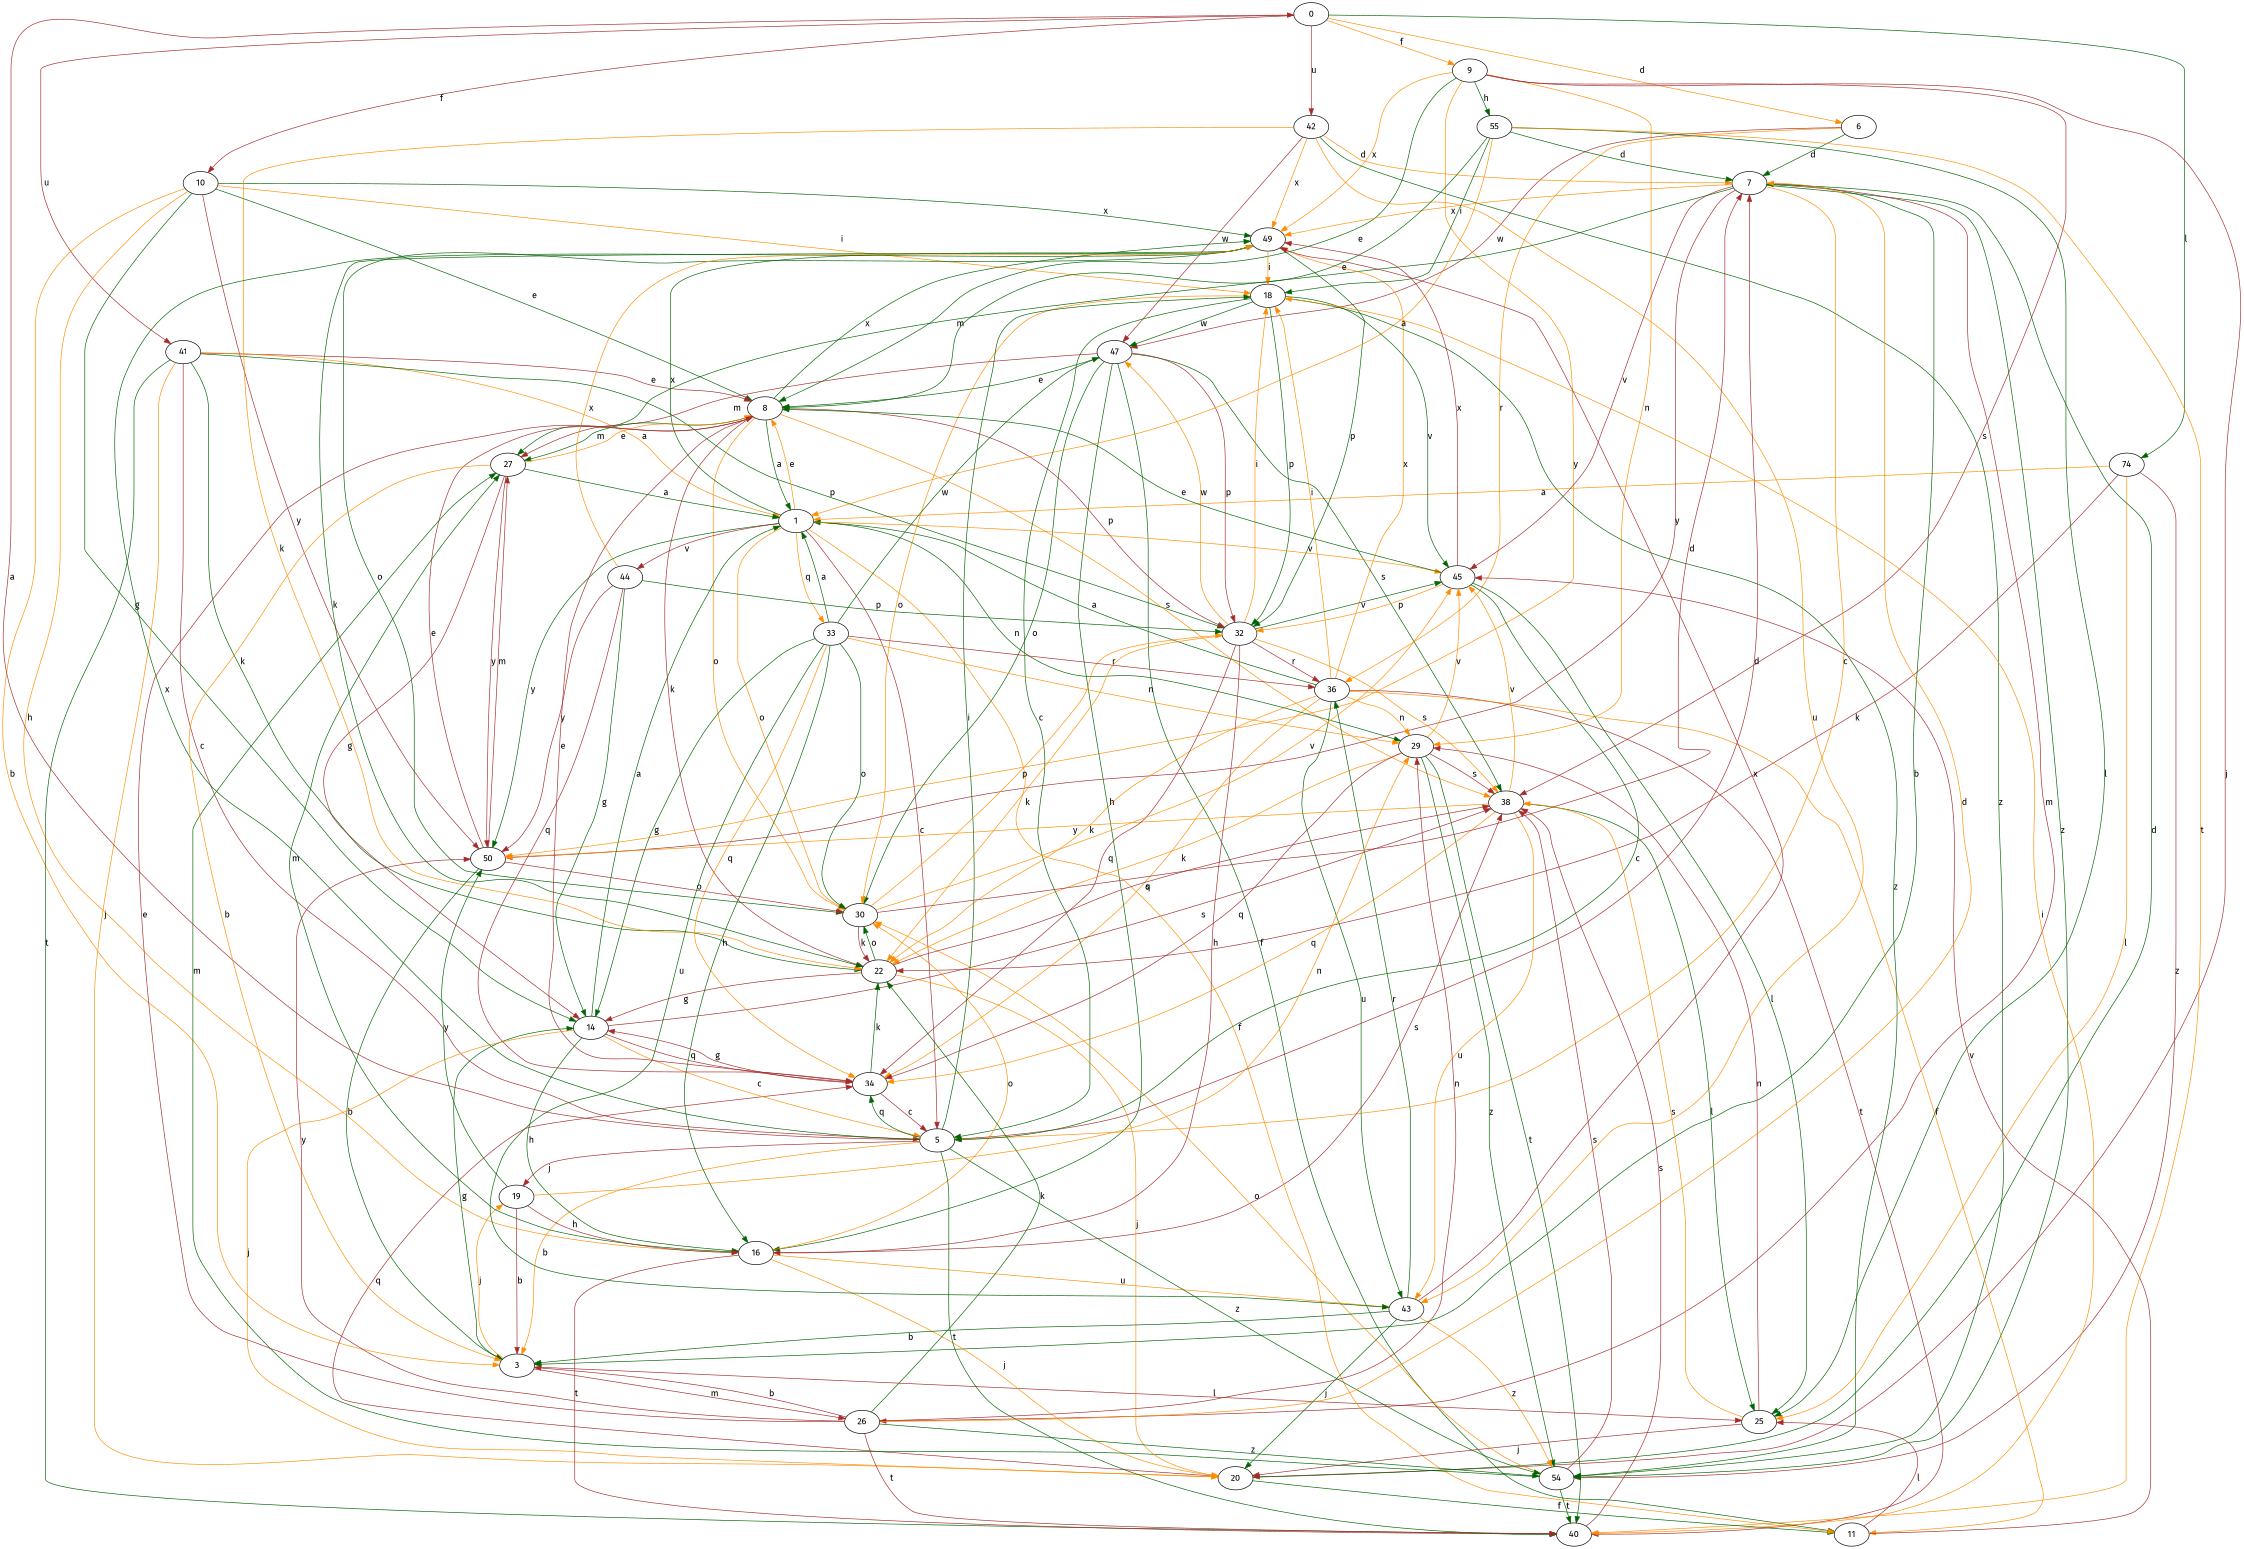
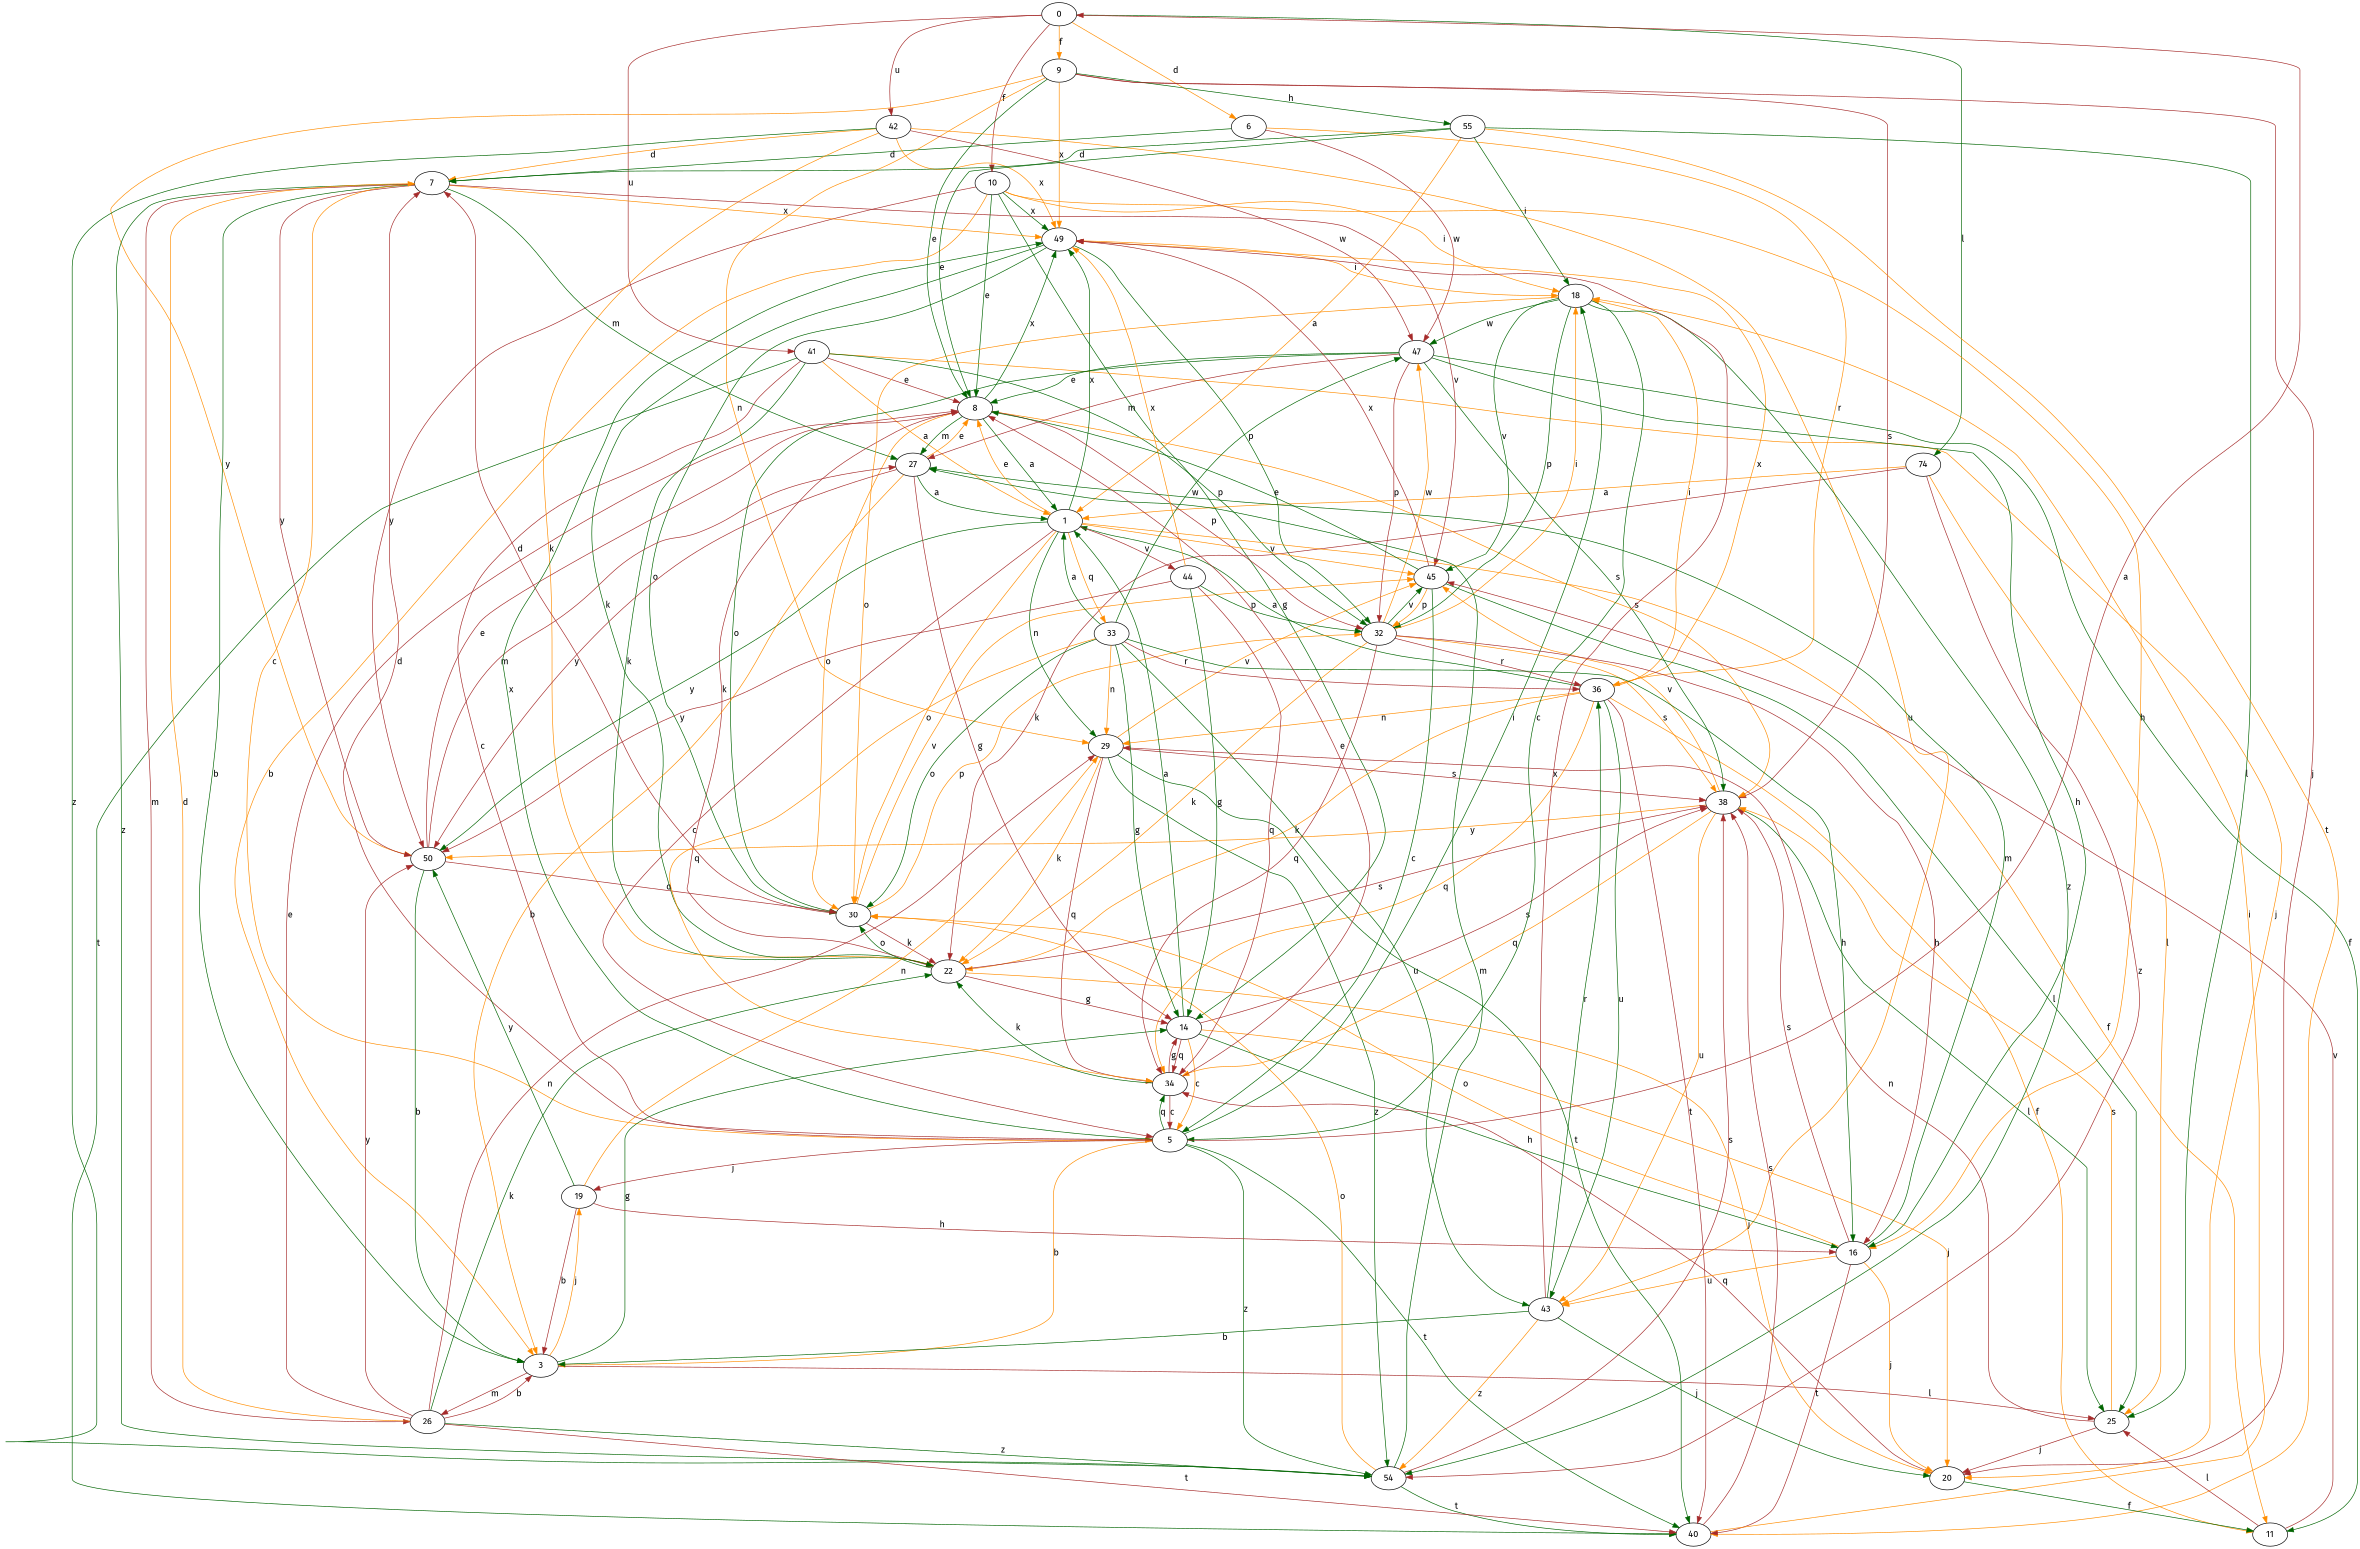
edge "20" -> "7": removed, label "d"
